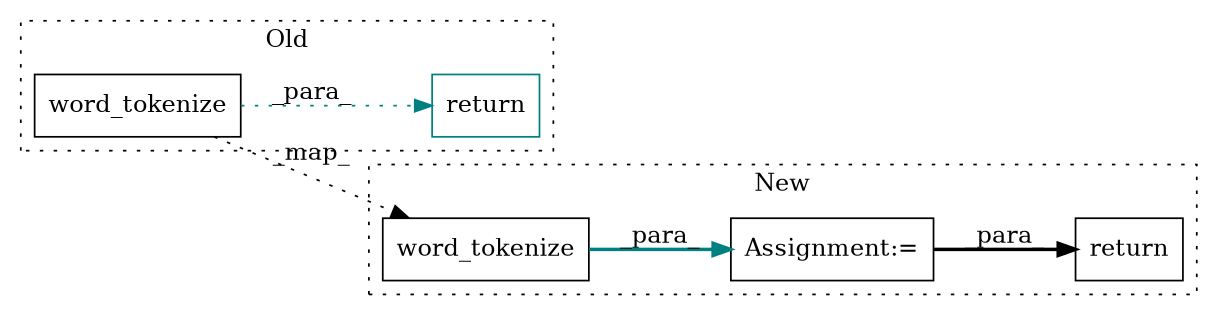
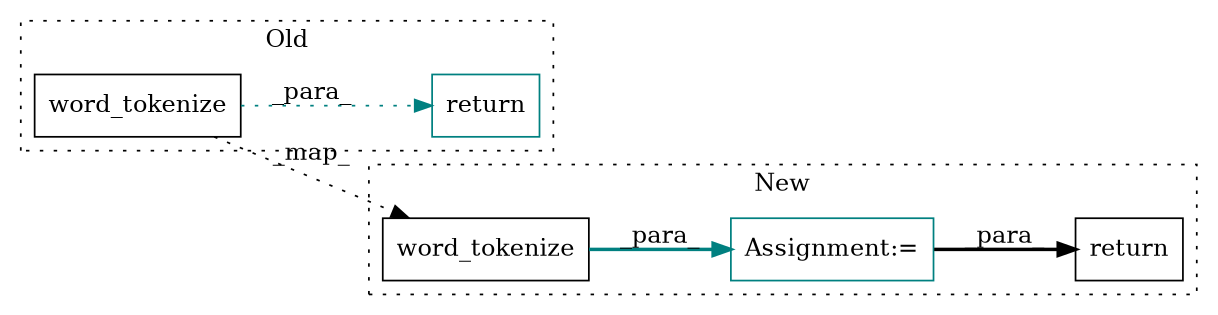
node "Assignment:=": color black -> teal
